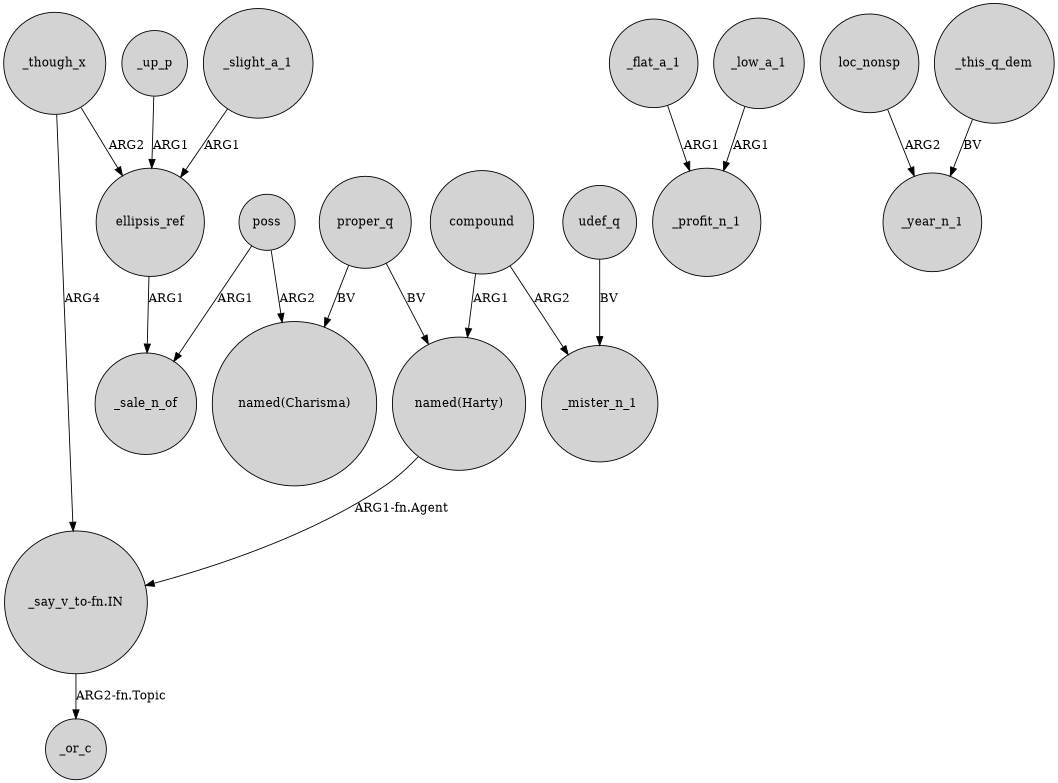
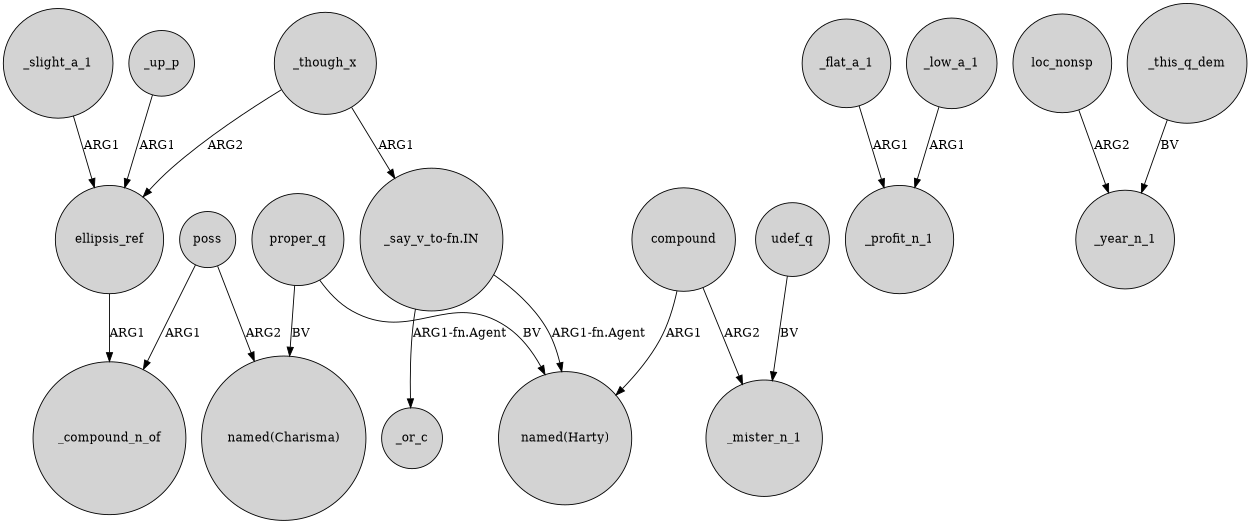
edge "_though_x" -> "_say_v_to-fn.IN": label "ARG4" -> "ARG1"
node "_sale_n_of": label "_sale_n_of" -> "_compound_n_of"
edge "named(Harty)" -> "_say_v_to-fn.IN": reversed
edge "_say_v_to-fn.IN" -> "_or_c": label "ARG2-fn.Topic" -> "ARG1-fn.Agent"
